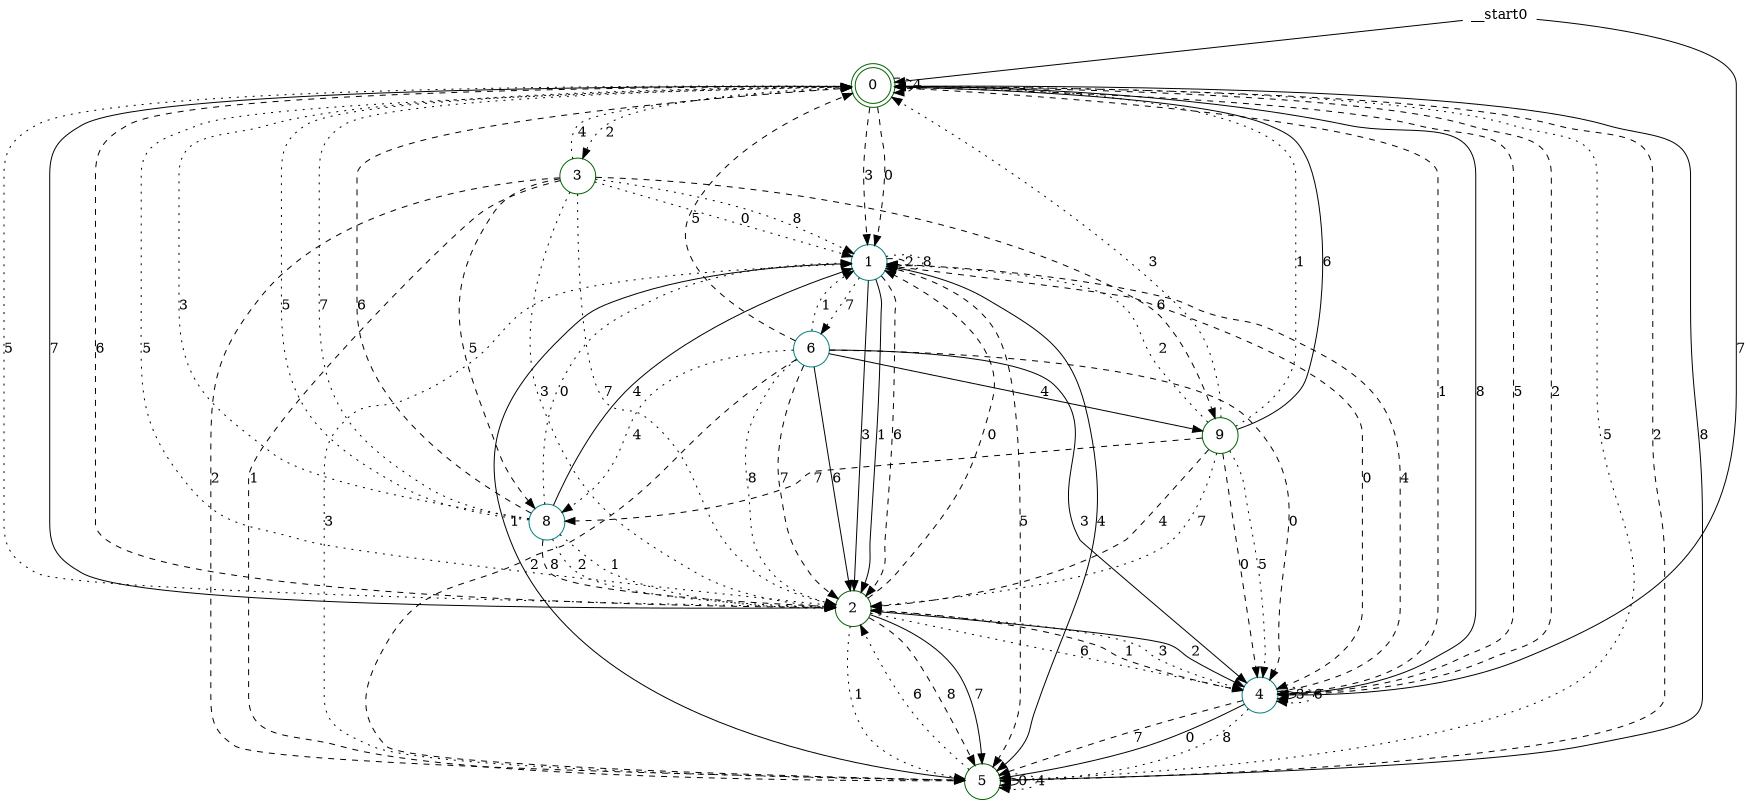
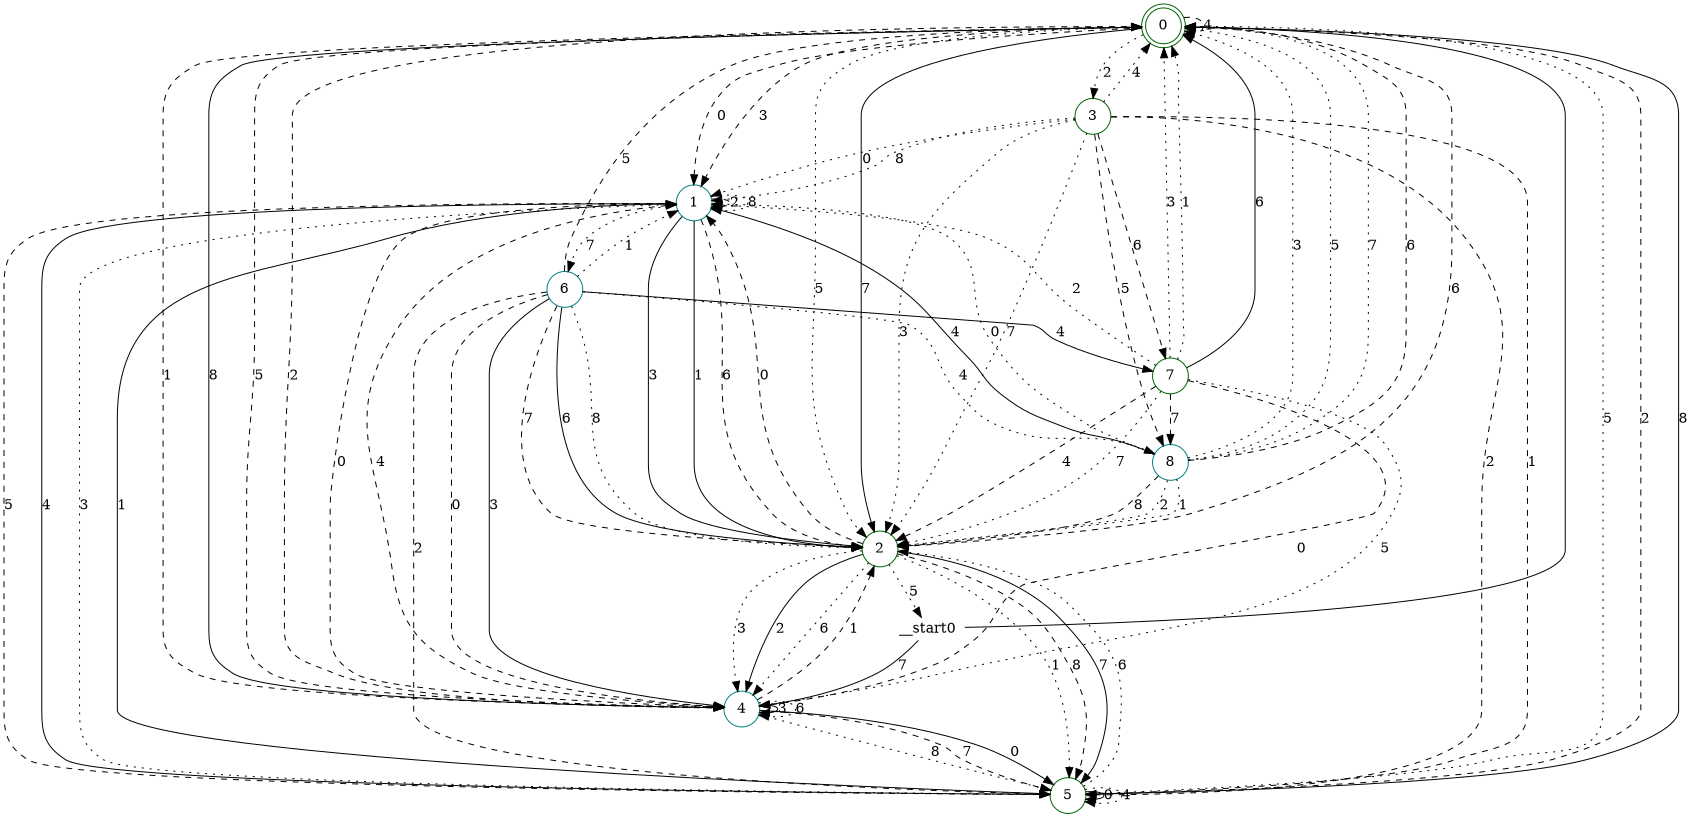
edge "2" -> "0": now "2" -> "__start0"
node "9": label "9" -> "7"
